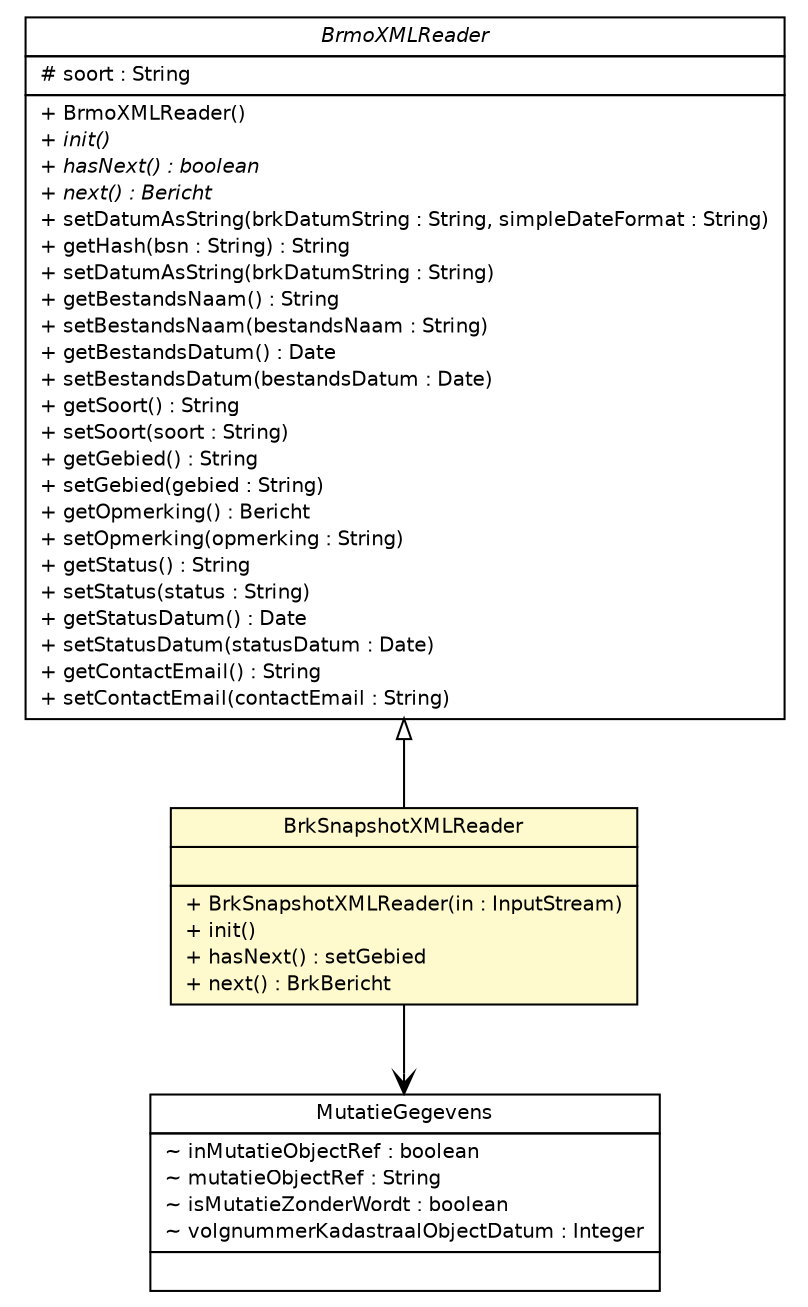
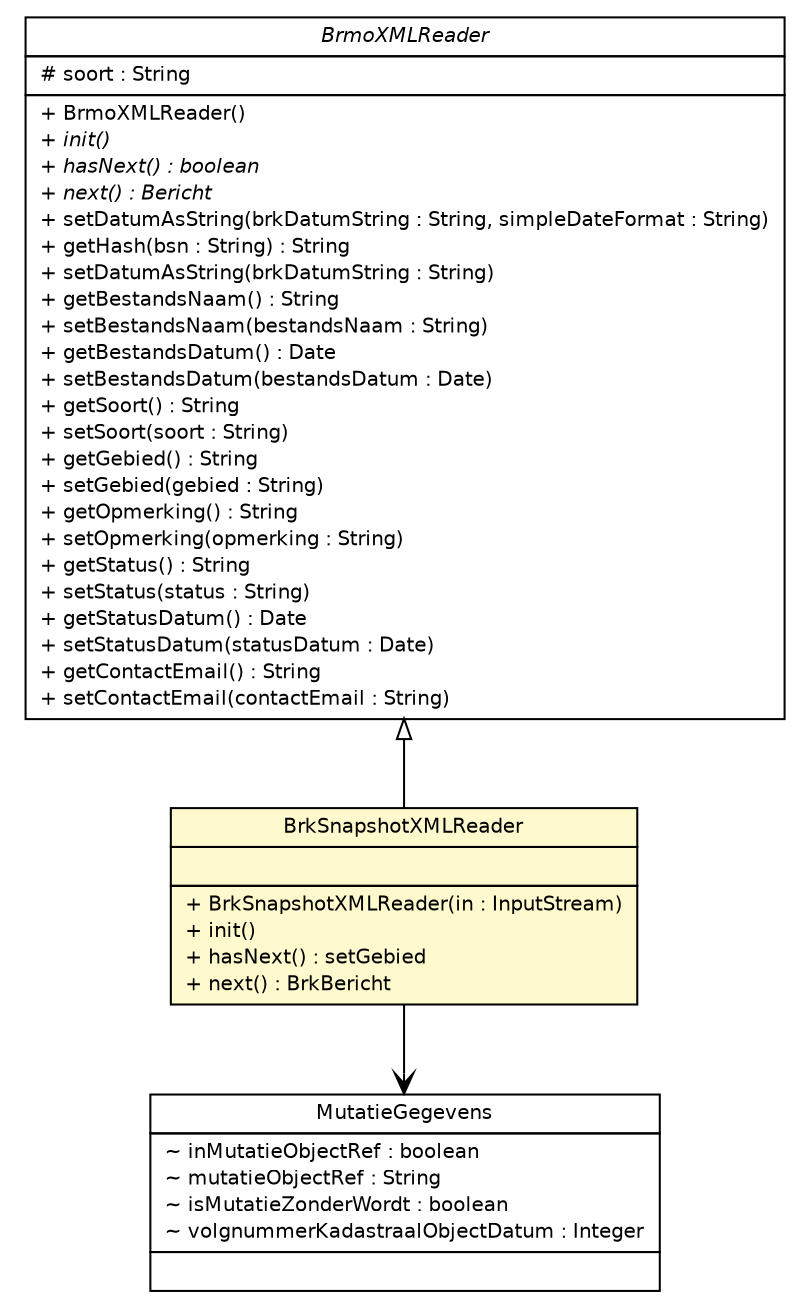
node "BrmoXMLReader": text "+ getOpmerking() : Bericht" -> "+ getOpmerking() : String"
